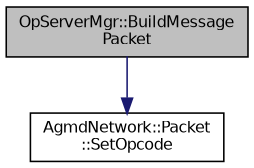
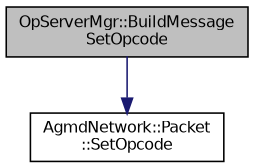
node "OpServerMgr::BuildMessage Packet": label "OpServerMgr::BuildMessage Packet" -> "OpServerMgr::BuildMessage SetOpcode"
